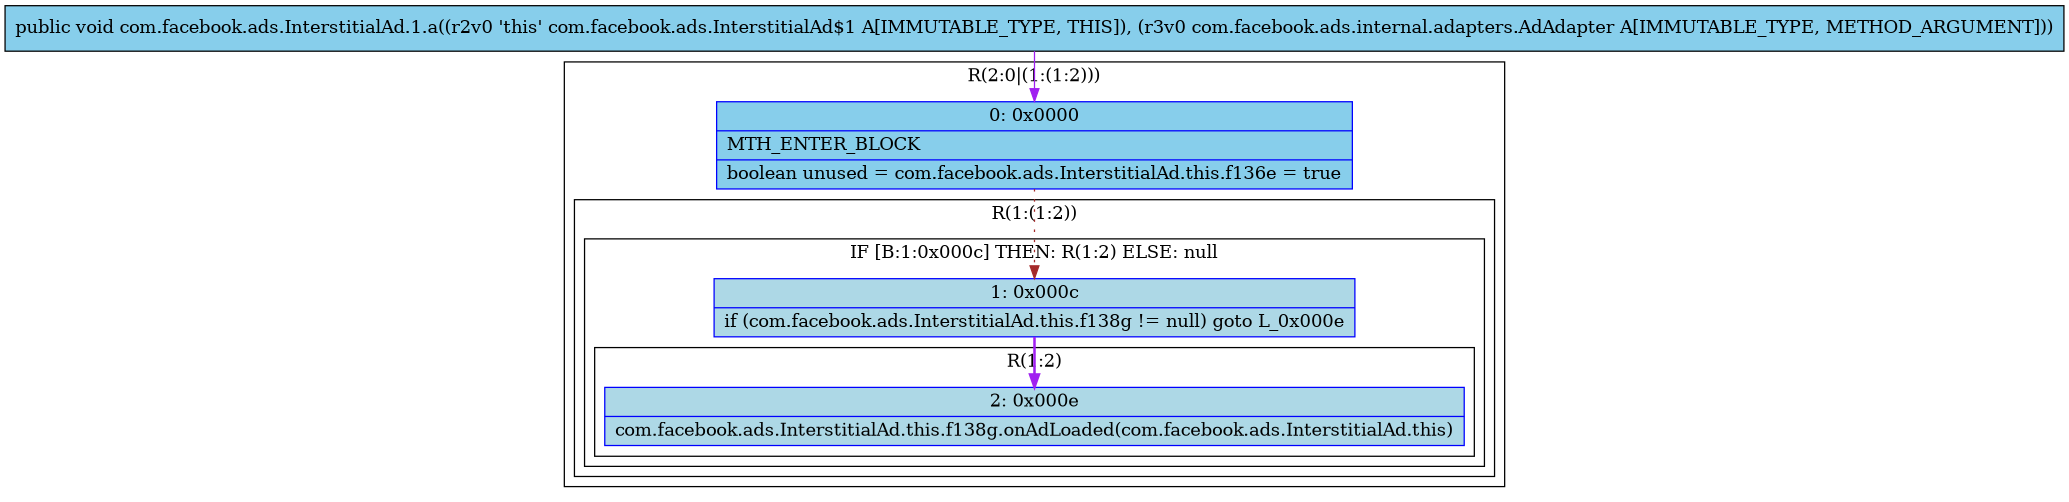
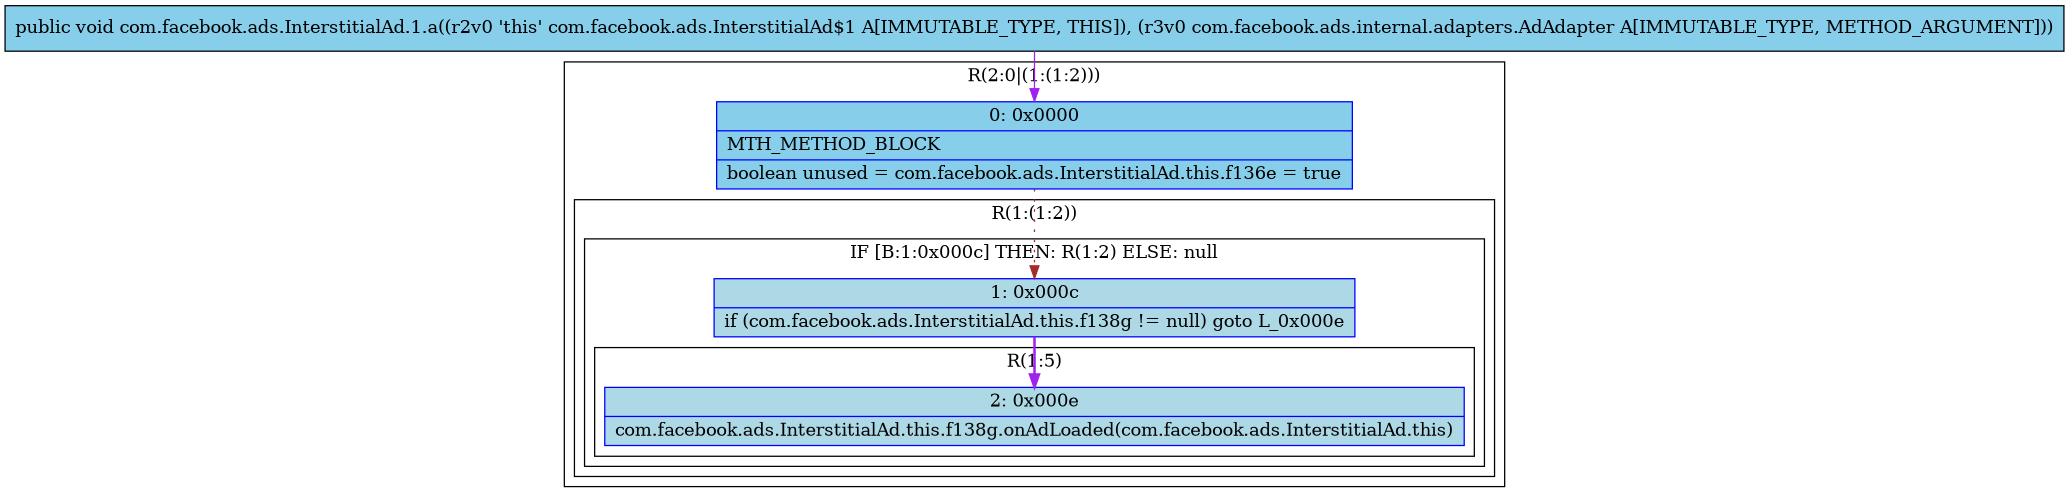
node "0: 0x0000": text "MTH_ENTER_BLOCK" -> "MTH_METHOD_BLOCK"
cluster "R(1:2)": label "R(1:2)" -> "R(1:5)"
